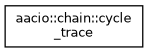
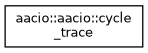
node "aacio::chain::cycle _trace": label "aacio::chain::cycle _trace" -> "aacio::aacio::cycle _trace"
